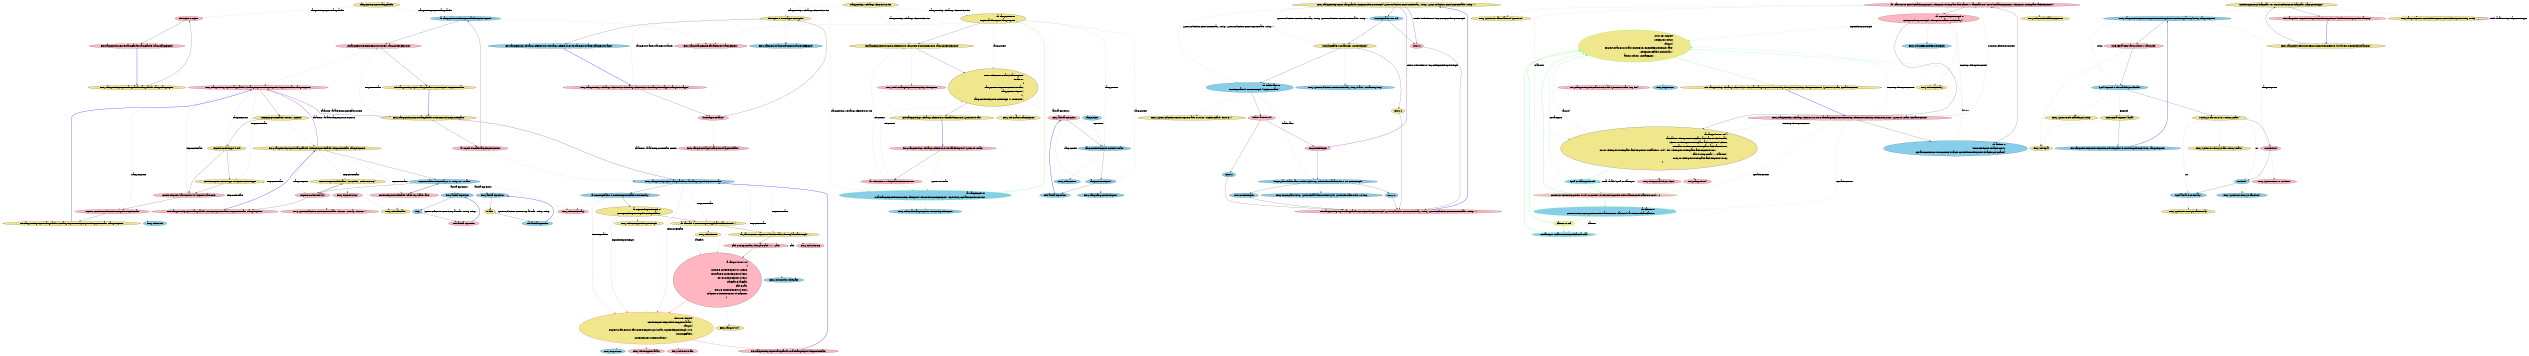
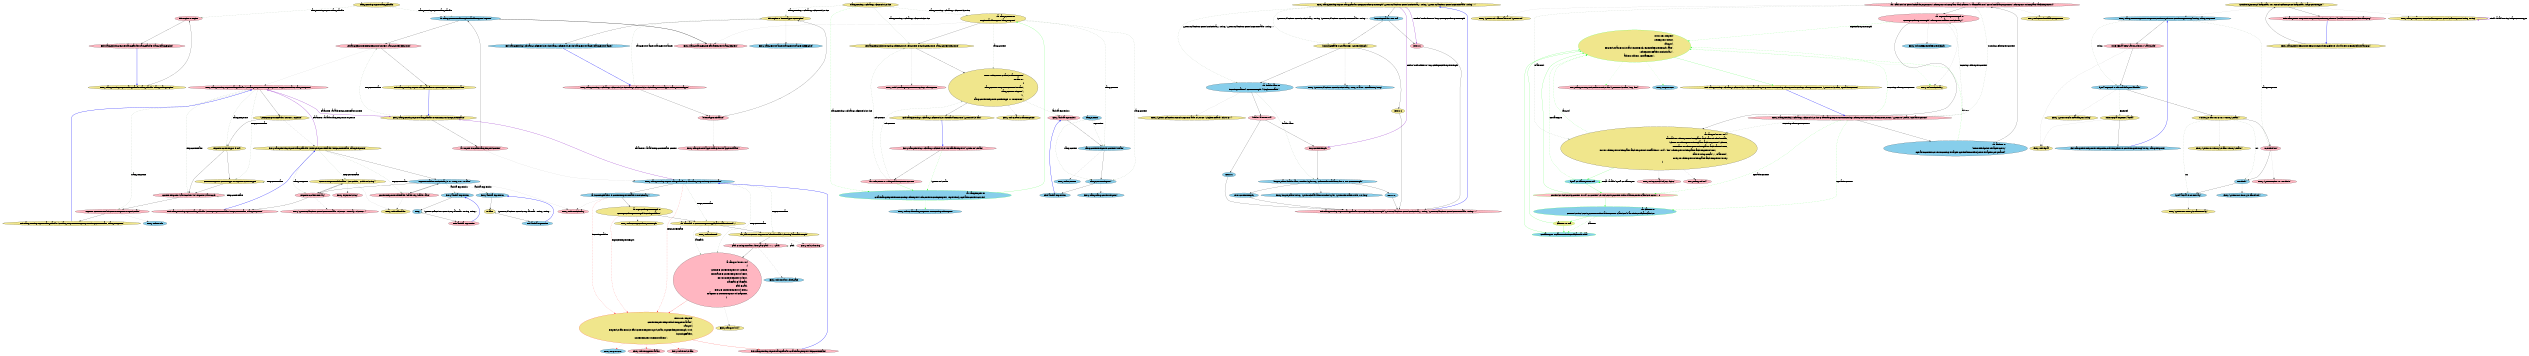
edge "var nancyContext = this.engine.HandleRequest(request)" -> "Entry Nancy.INancyEngine.HandleRequest(Nancy.Request)": style dotted -> bold
